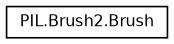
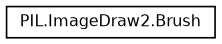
node "PIL.Brush2.Brush": label "PIL.Brush2.Brush" -> "PIL.ImageDraw2.Brush"
